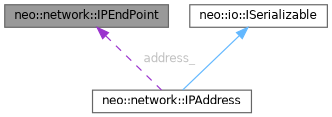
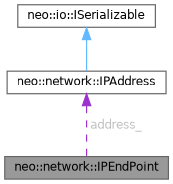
edge "neo::network::IPAddress" -> "neo::network::IPEndPoint": reversed
